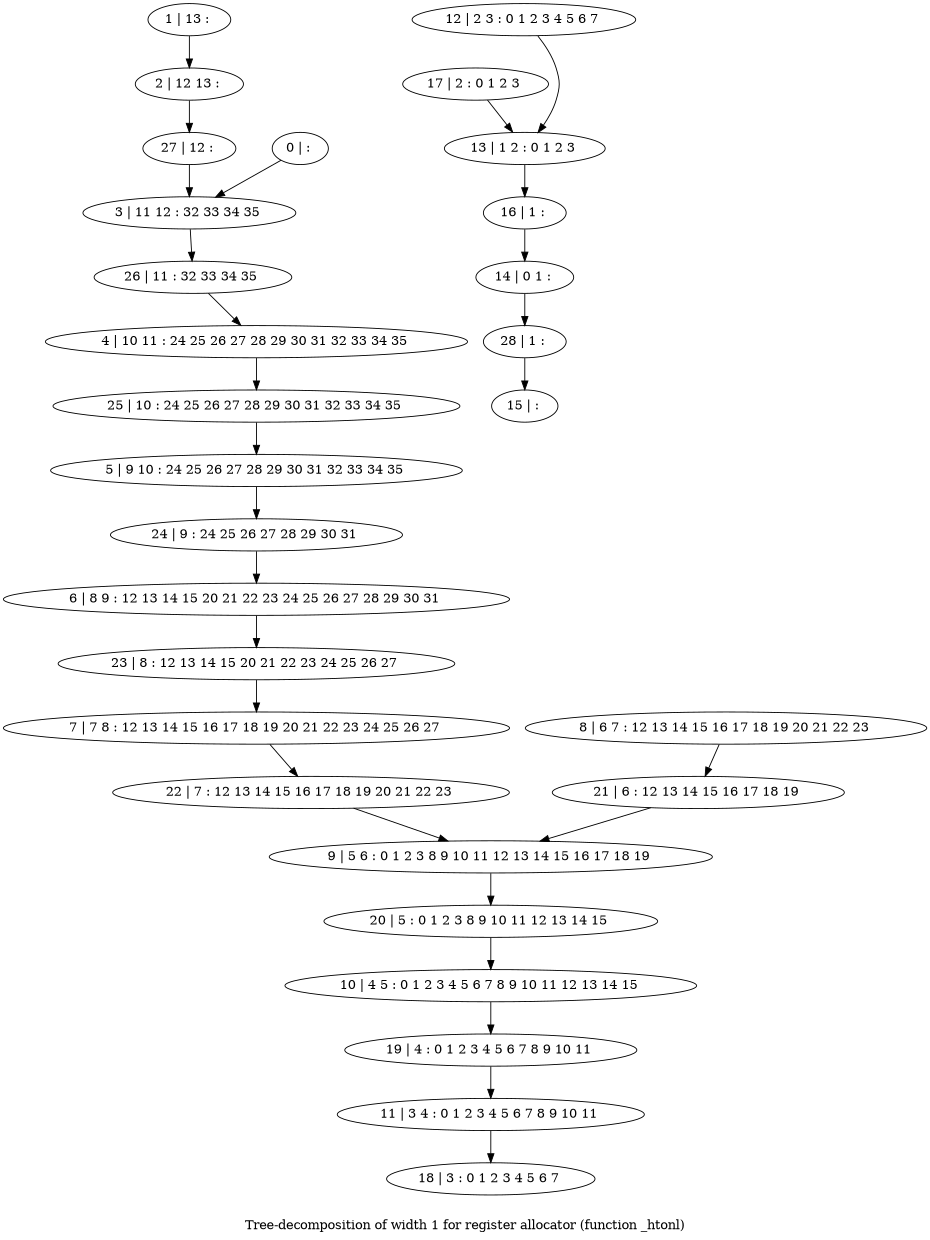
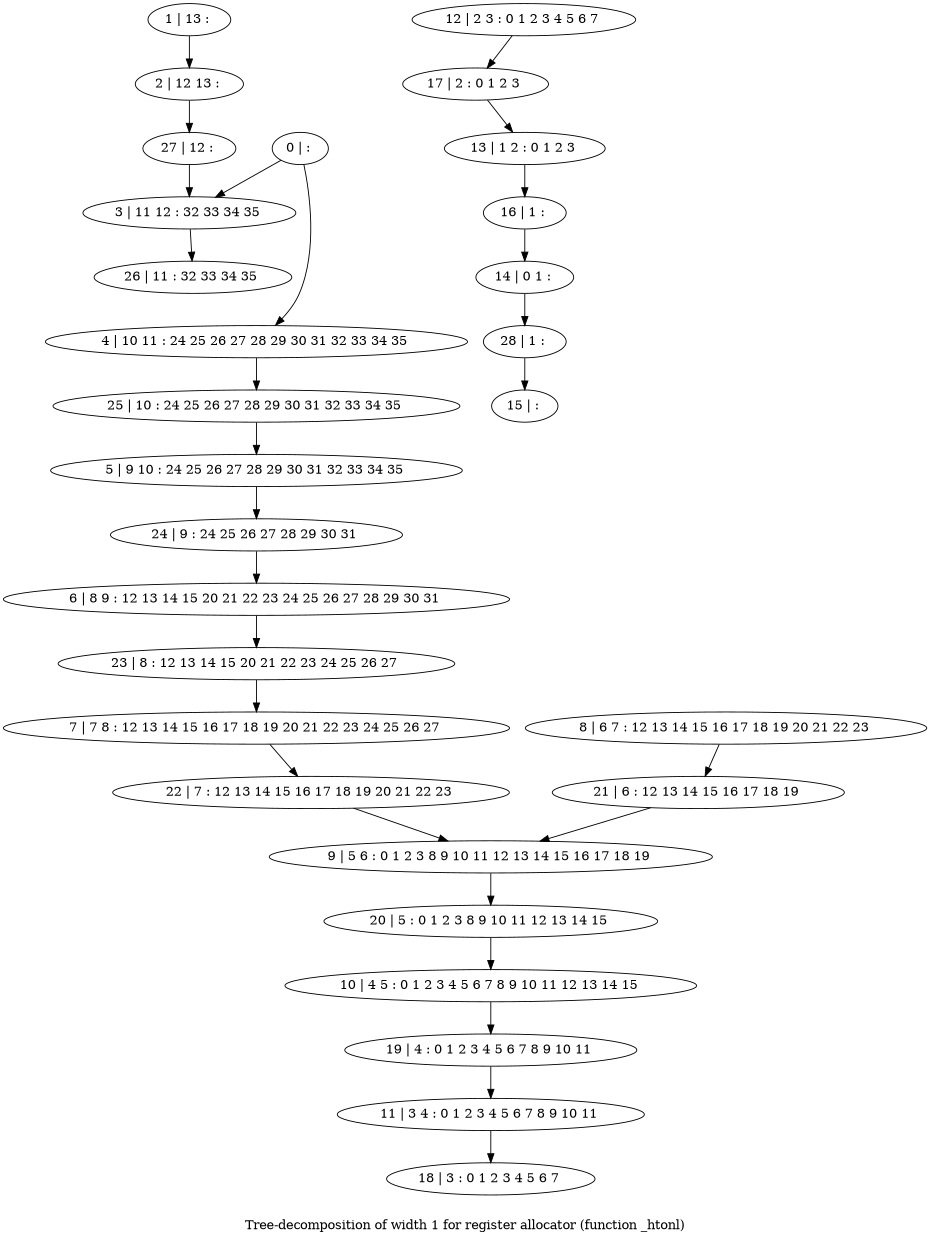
edge "12 | 2 3 : 0 1 2 3 4 5 6 7" -> "13 | 1 2 : 0 1 2 3": now "12 | 2 3 : 0 1 2 3 4 5 6 7" -> "17 | 2 : 0 1 2 3"
edge "26 | 11 : 32 33 34 35" -> "4 | 10 11 : 24 25 26 27 28 29 30 31 32 33 34 35": now "0 | :" -> "4 | 10 11 : 24 25 26 27 28 29 30 31 32 33 34 35"
